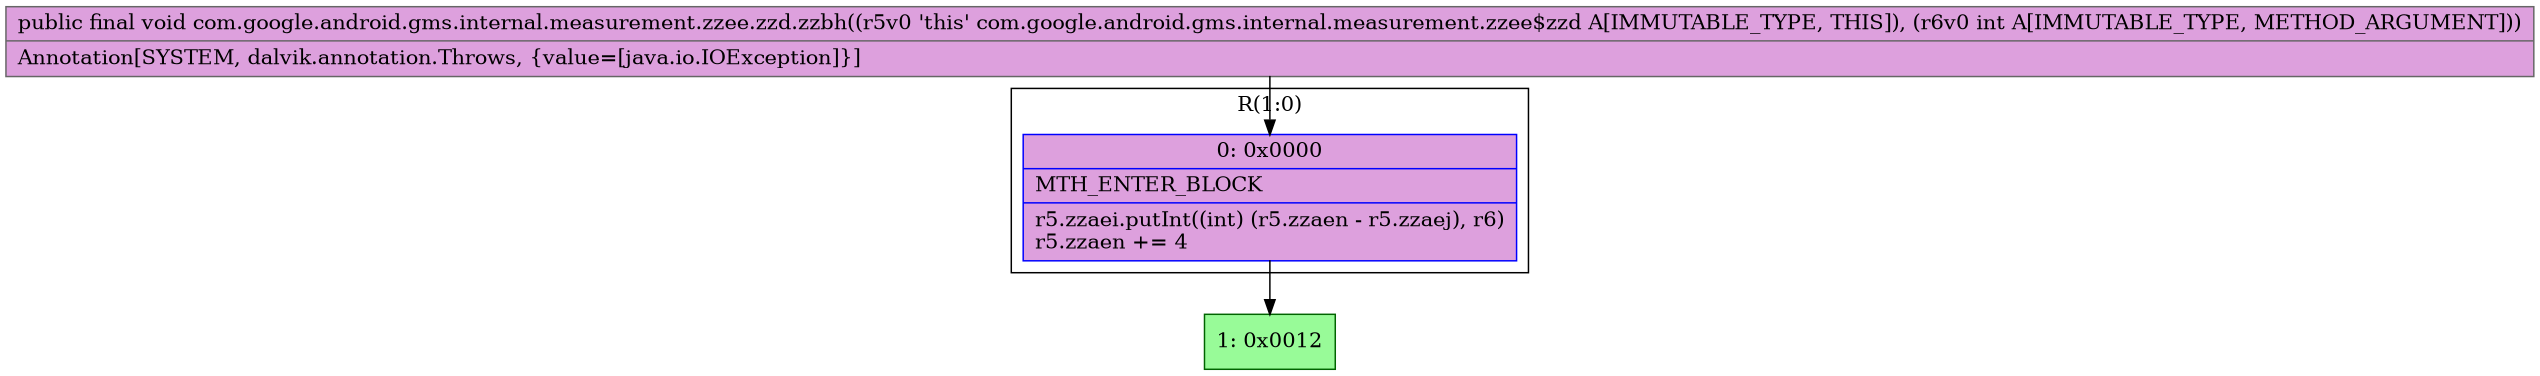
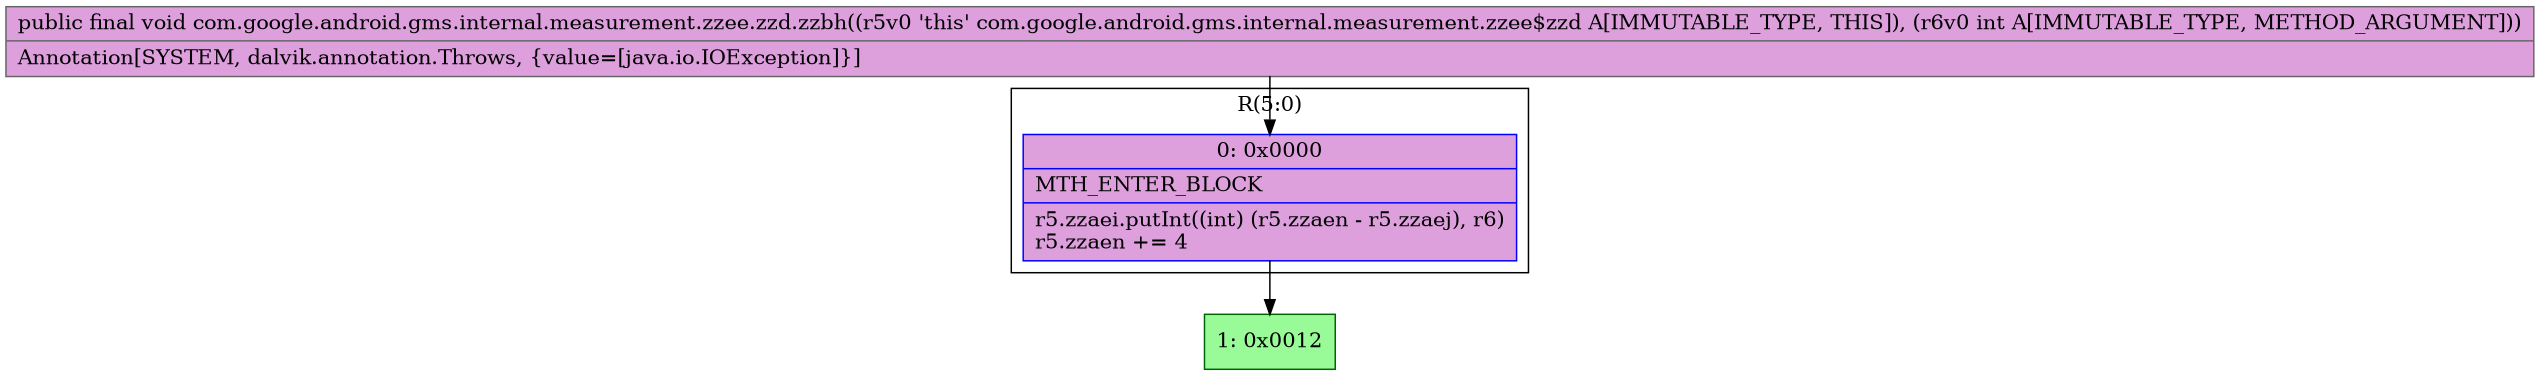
cluster "R(1:0)": label "R(1:0)" -> "R(5:0)"
